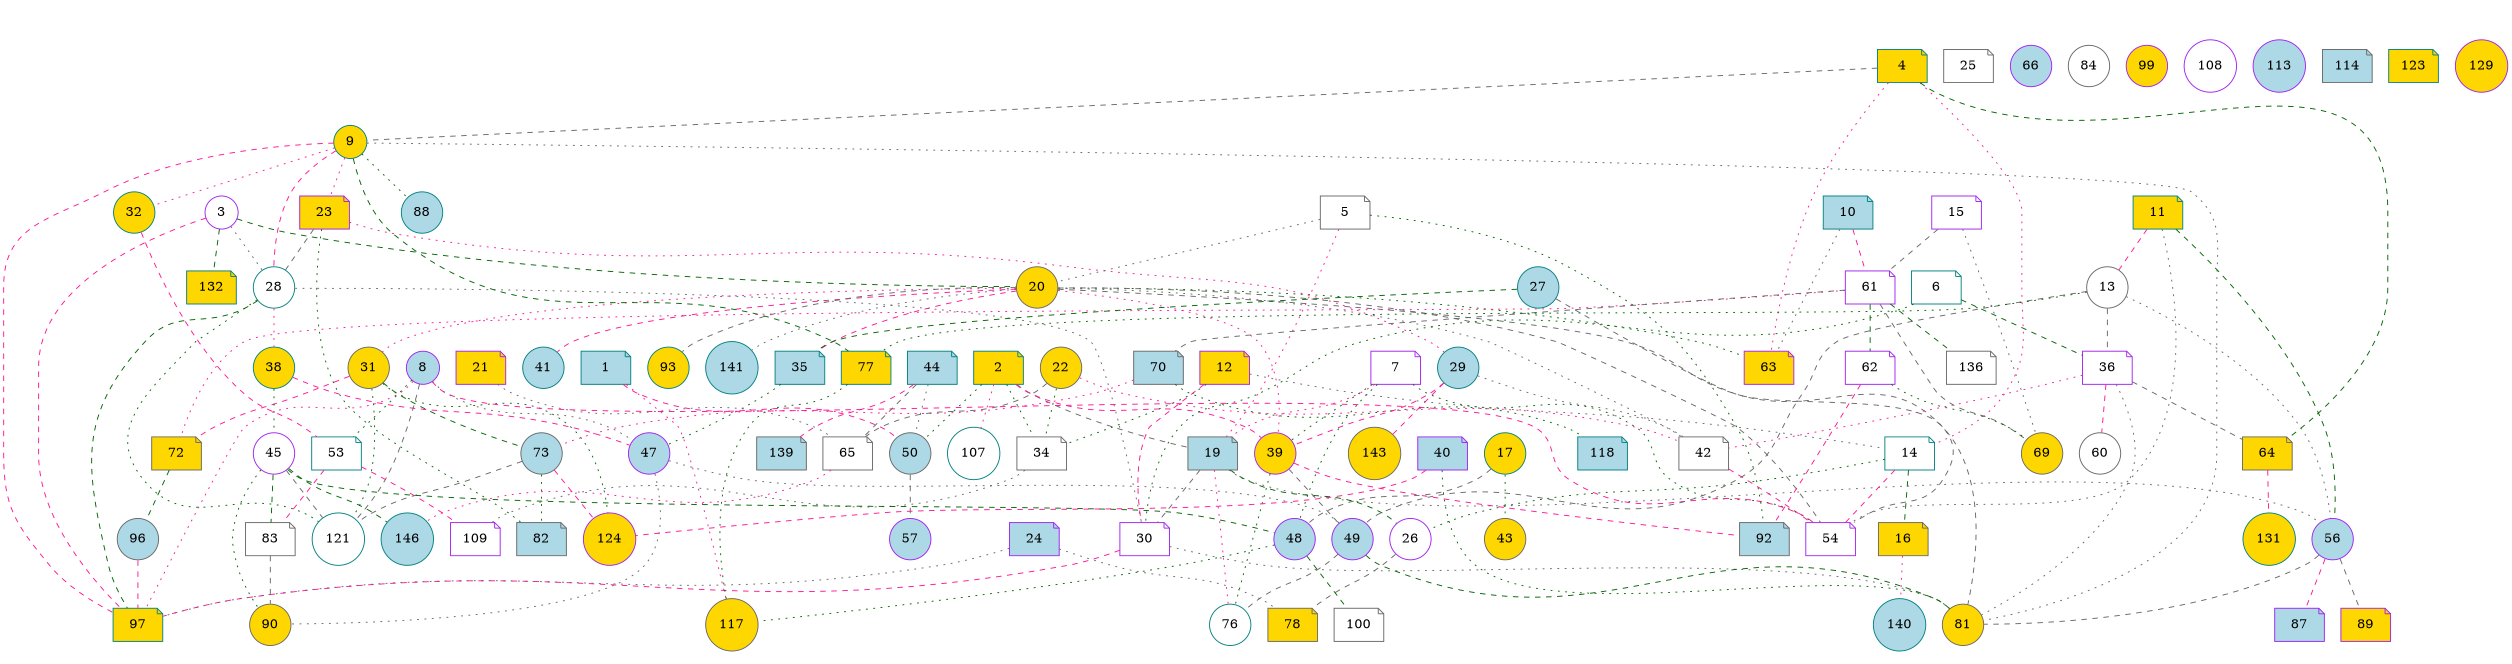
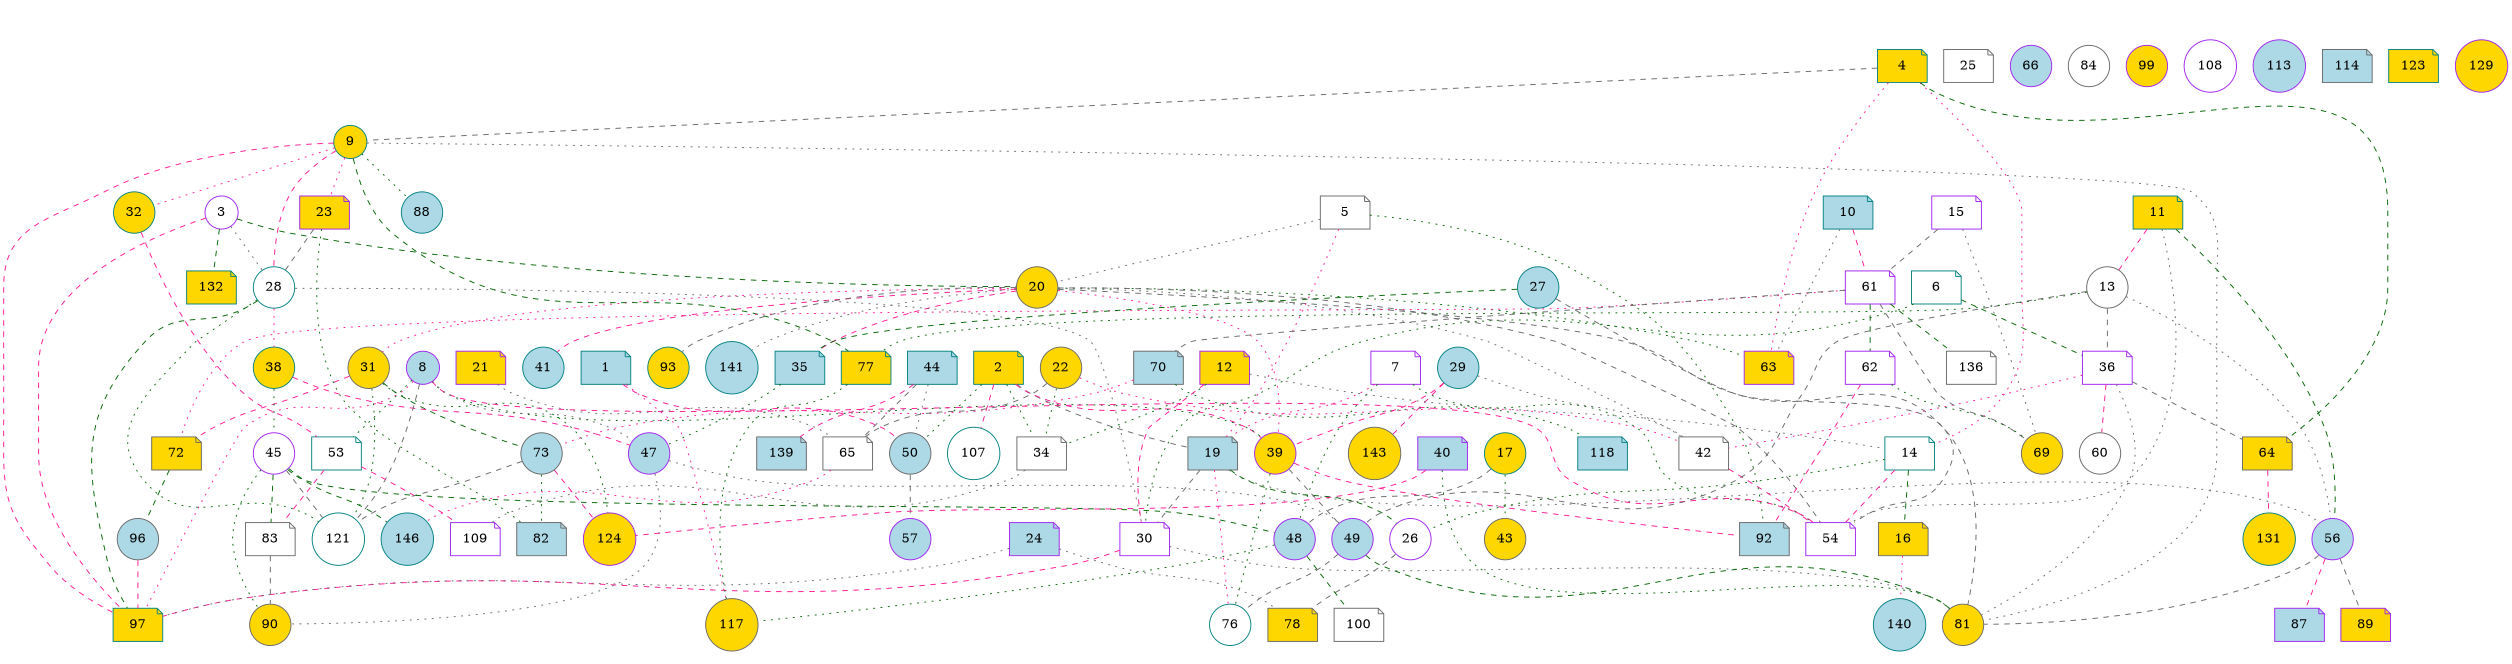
edge "23" -- "29": removed
edge "2" -- "107": style dotted -> dashed
edge "7" -- "39": now "8" -- "39"
